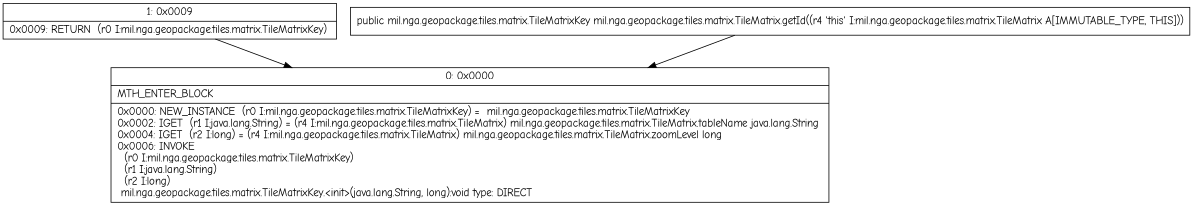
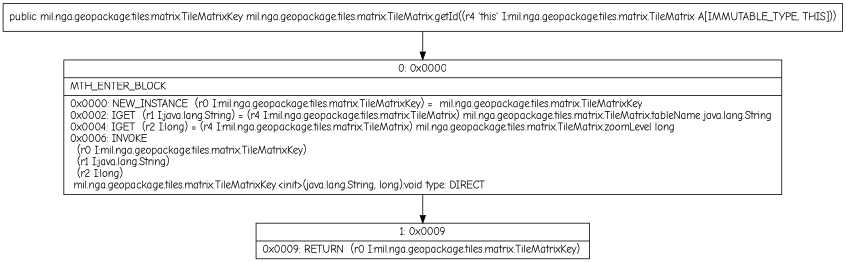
edge "1: 0x0009" -> "0: 0x0000": reversed
